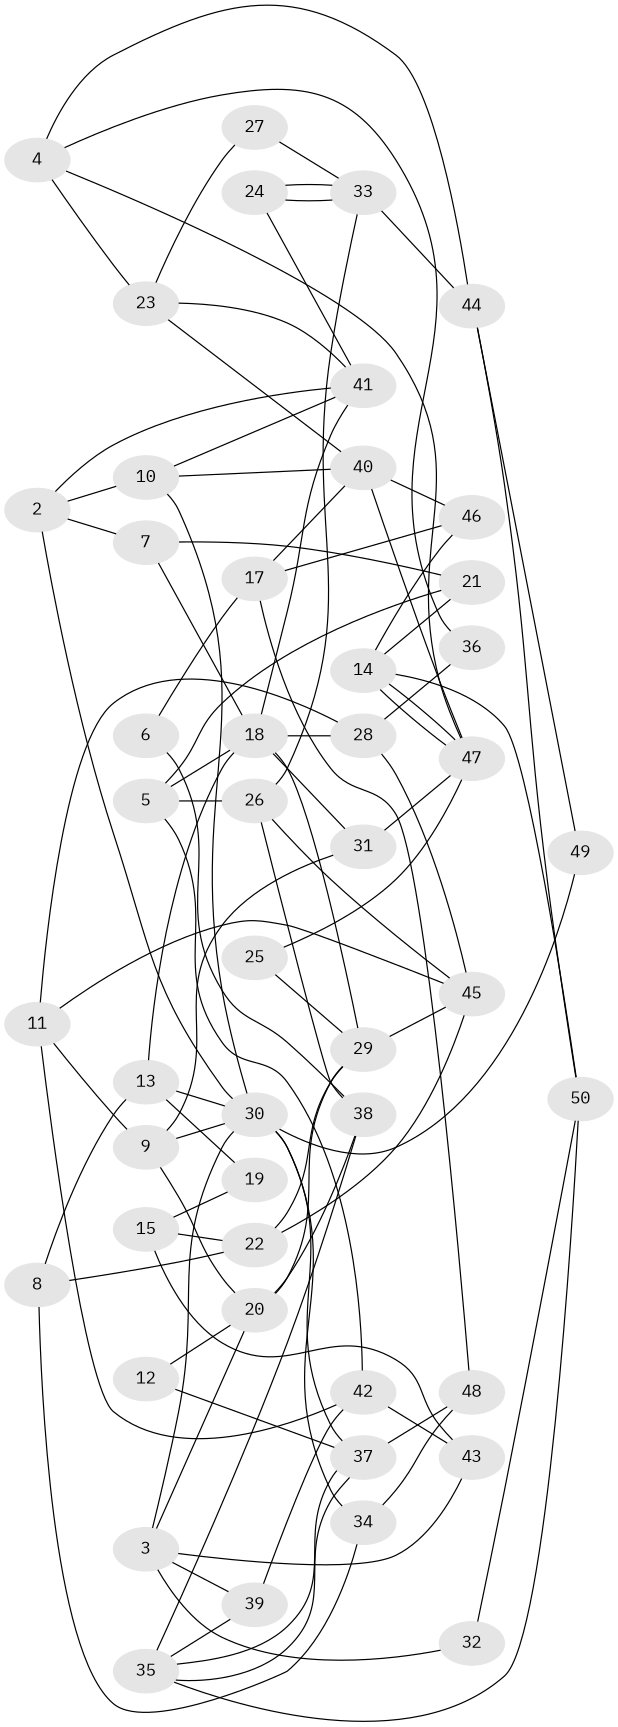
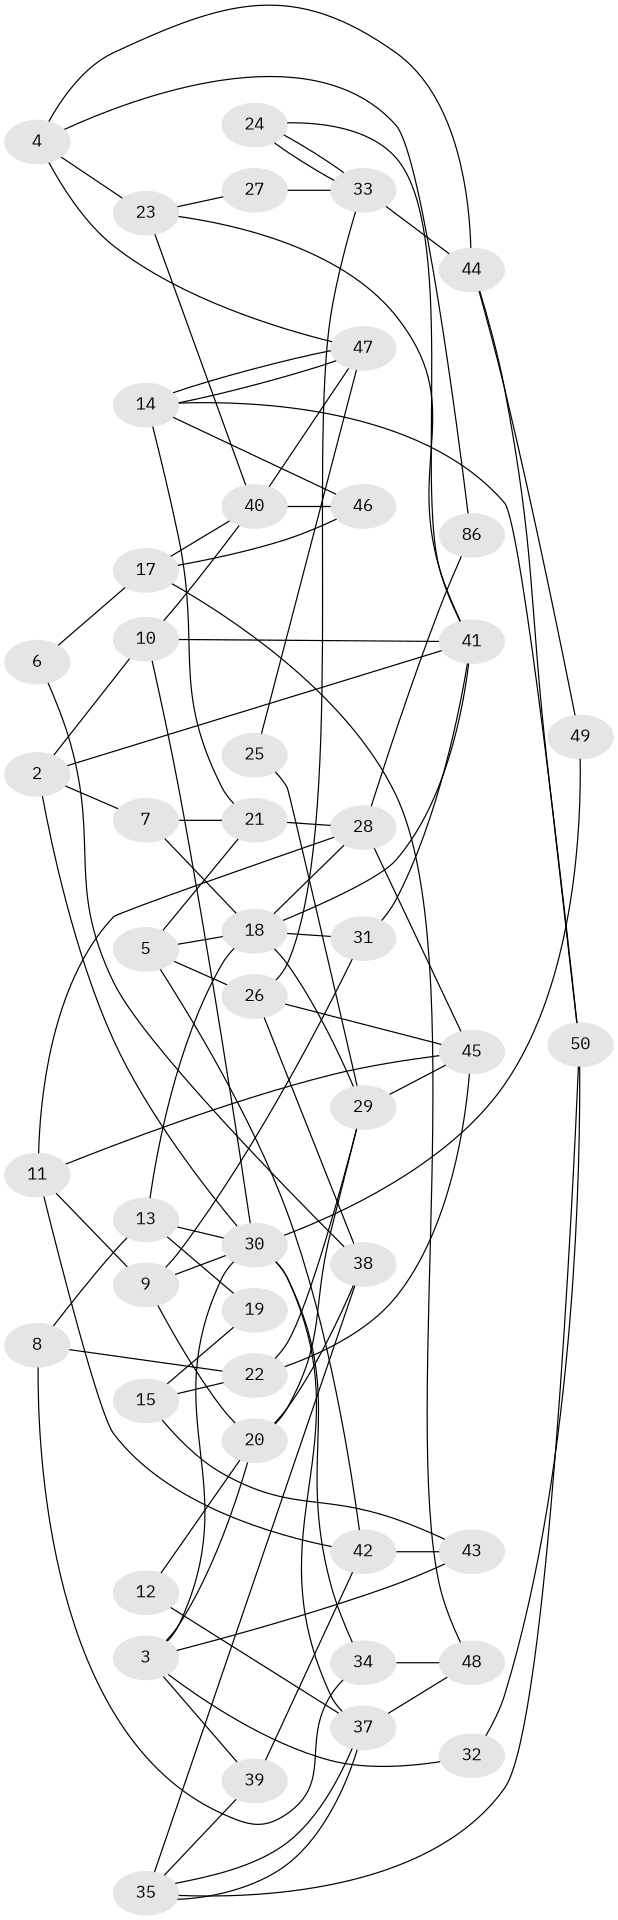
node "36": label "36" -> "86"
edge "47" -- "31": now "41" -- "31"
edge "21" -- "28": added
